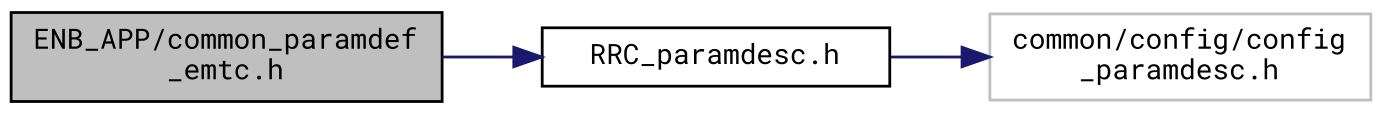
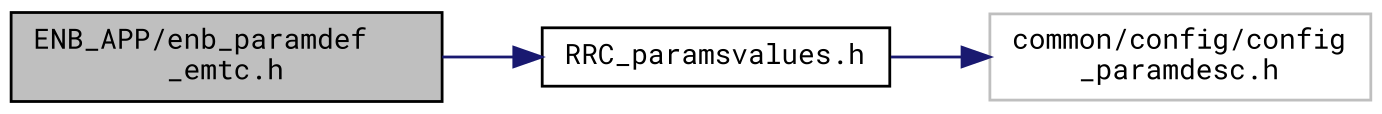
node "ENB_APP/common_paramdef _emtc.h": label "ENB_APP/common_paramdef _emtc.h" -> "ENB_APP/enb_paramdef _emtc.h"
node "RRC_paramdesc.h": label "RRC_paramdesc.h" -> "RRC_paramsvalues.h"
